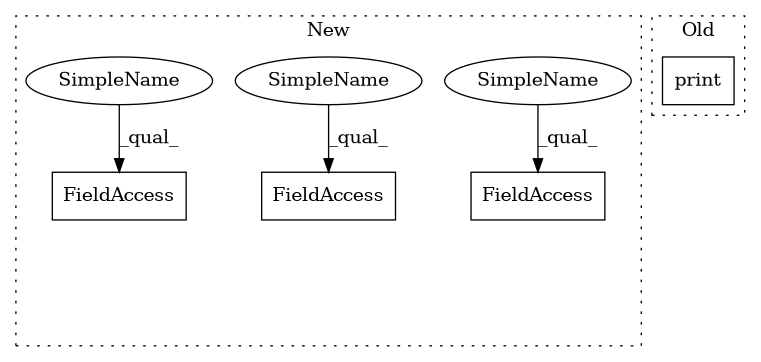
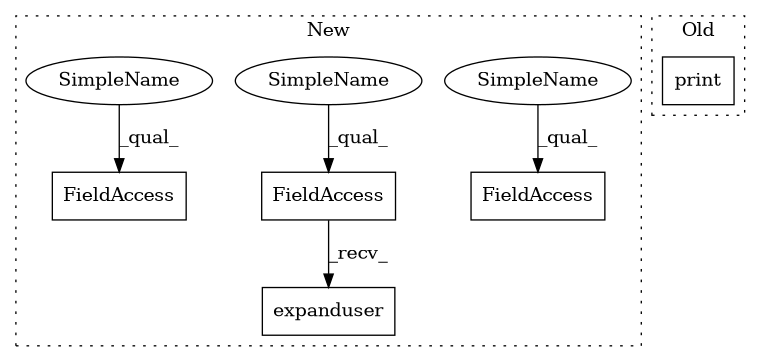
node "expanduser": added
